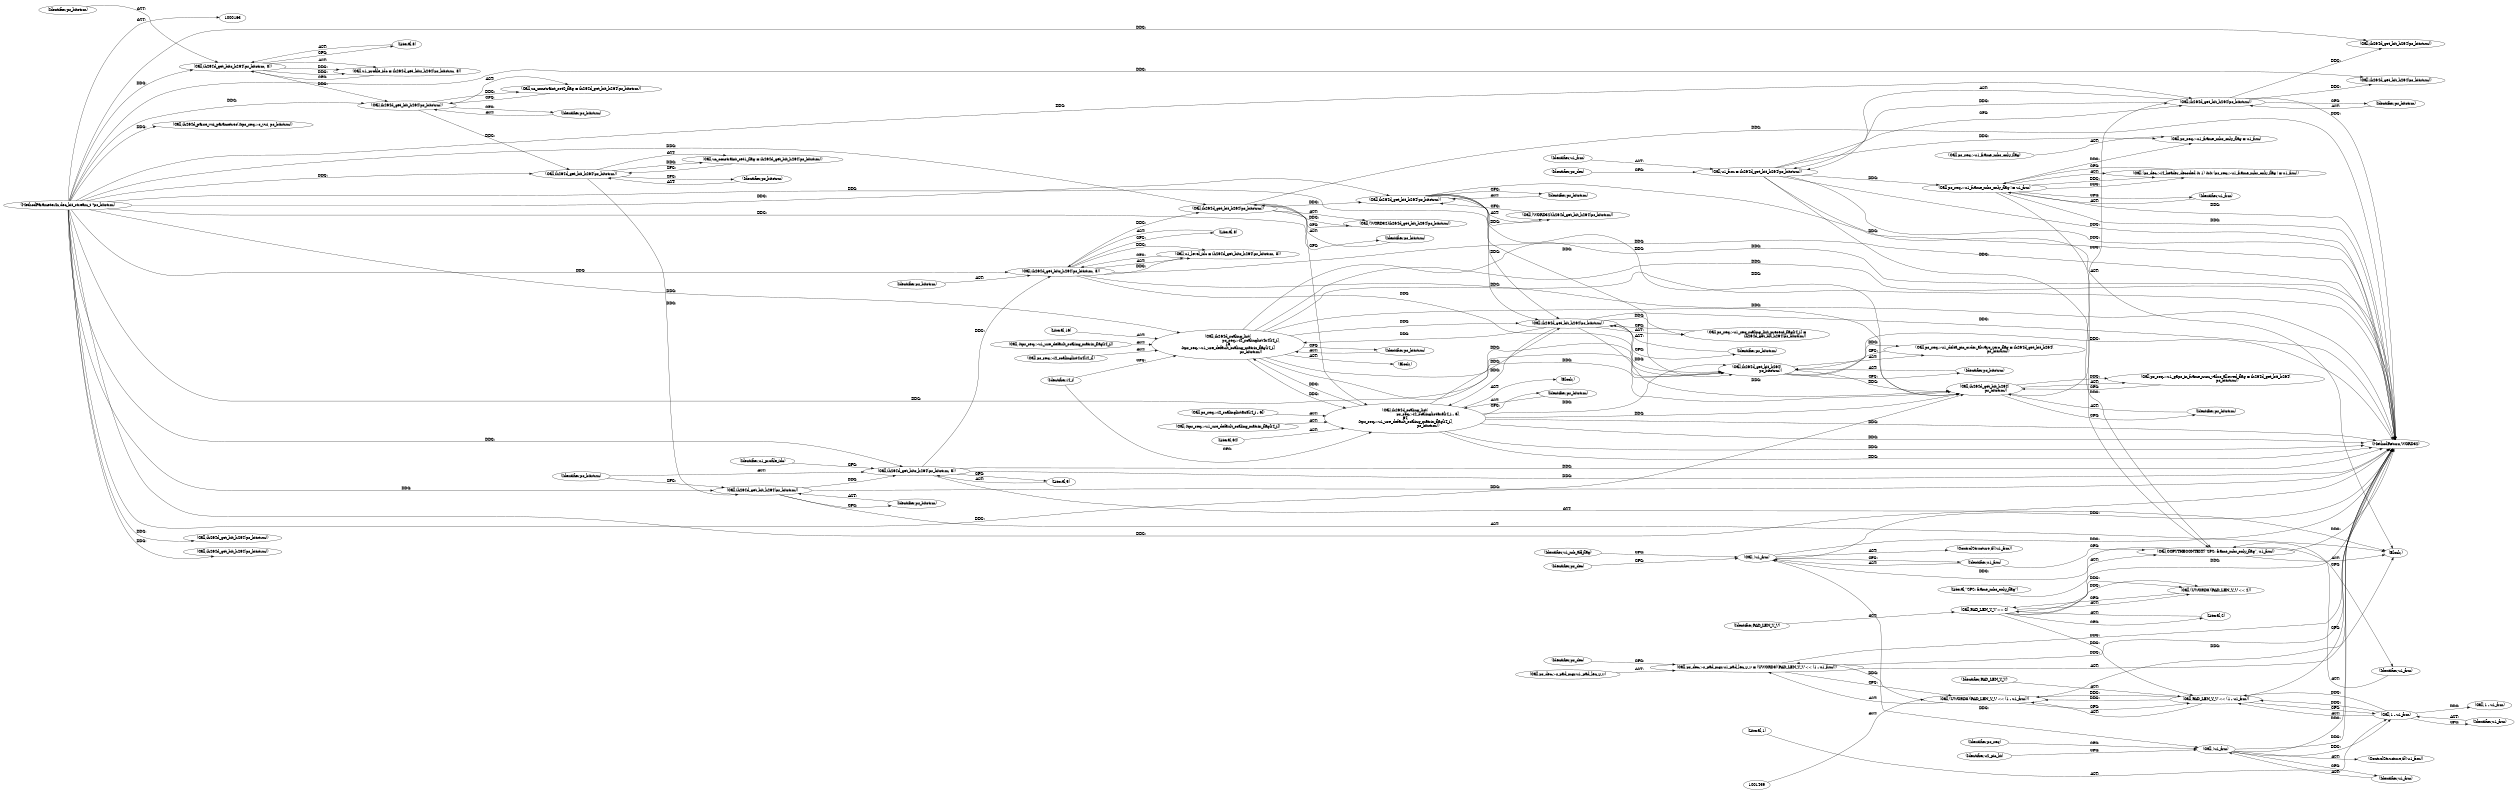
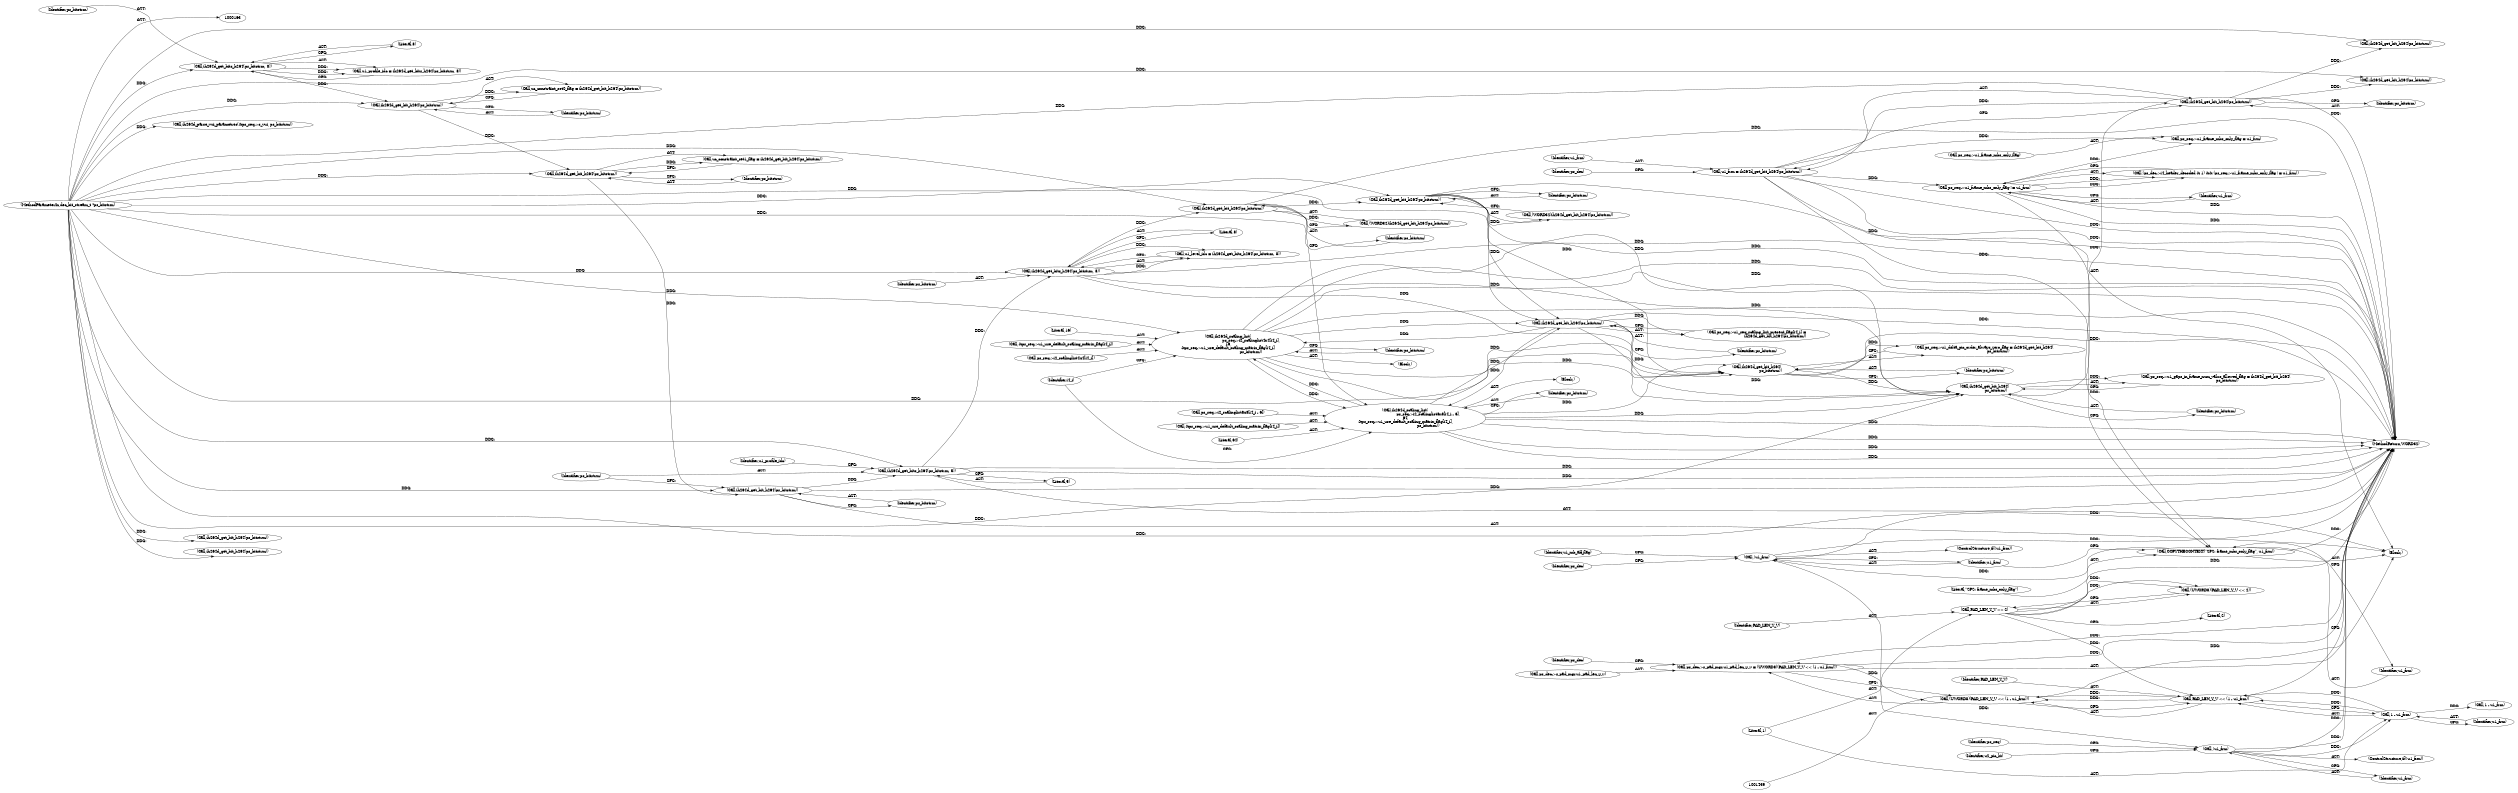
edge "(Literal,2)" -> "(Call,PAD_LEN_Y_V << 2)": now "(Literal,1)" -> "(Call,PAD_LEN_Y_V << 2)"
